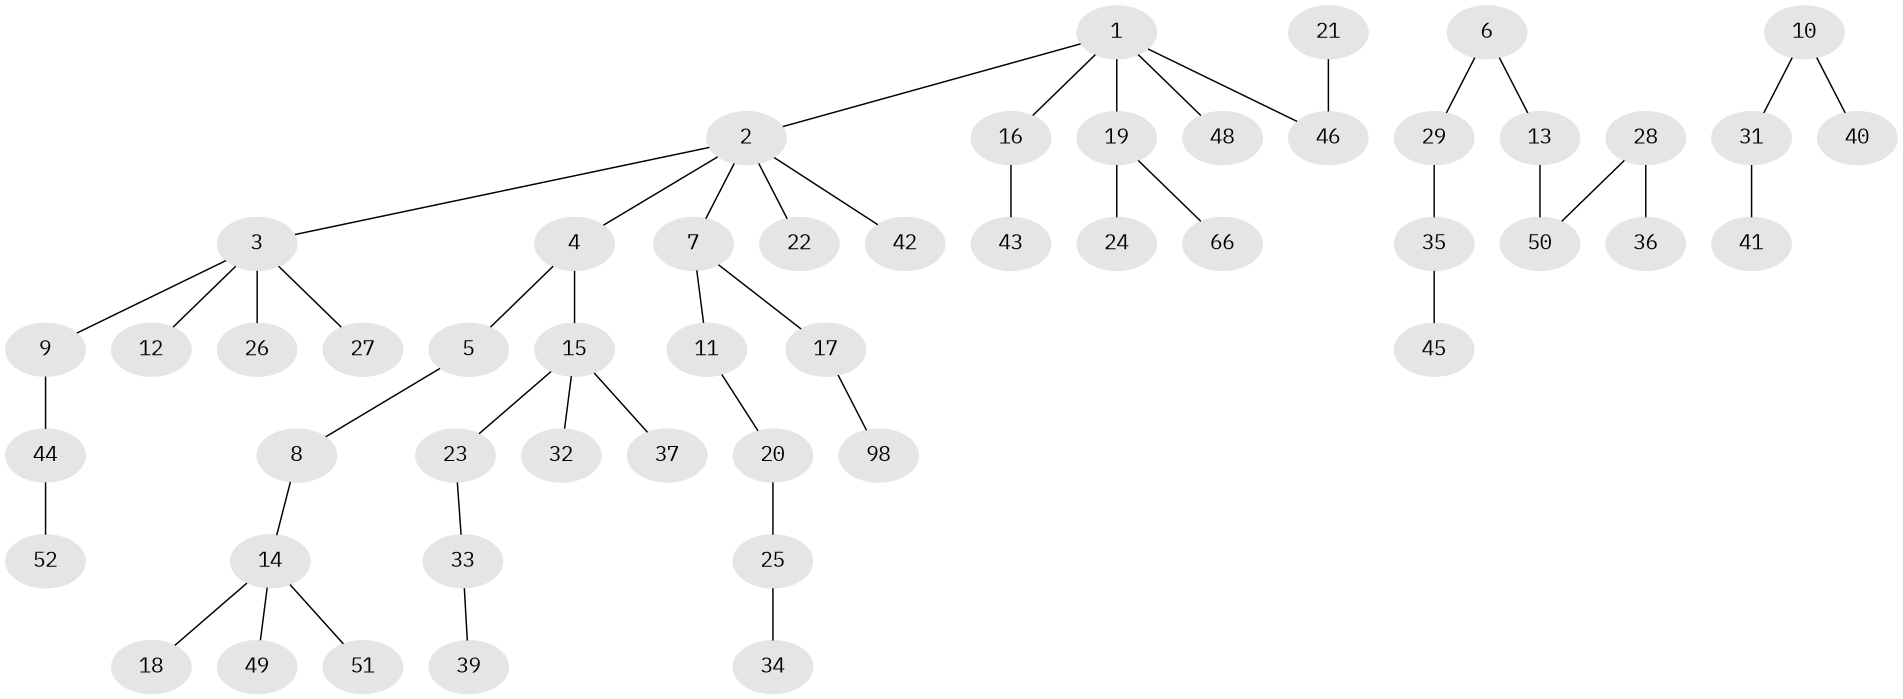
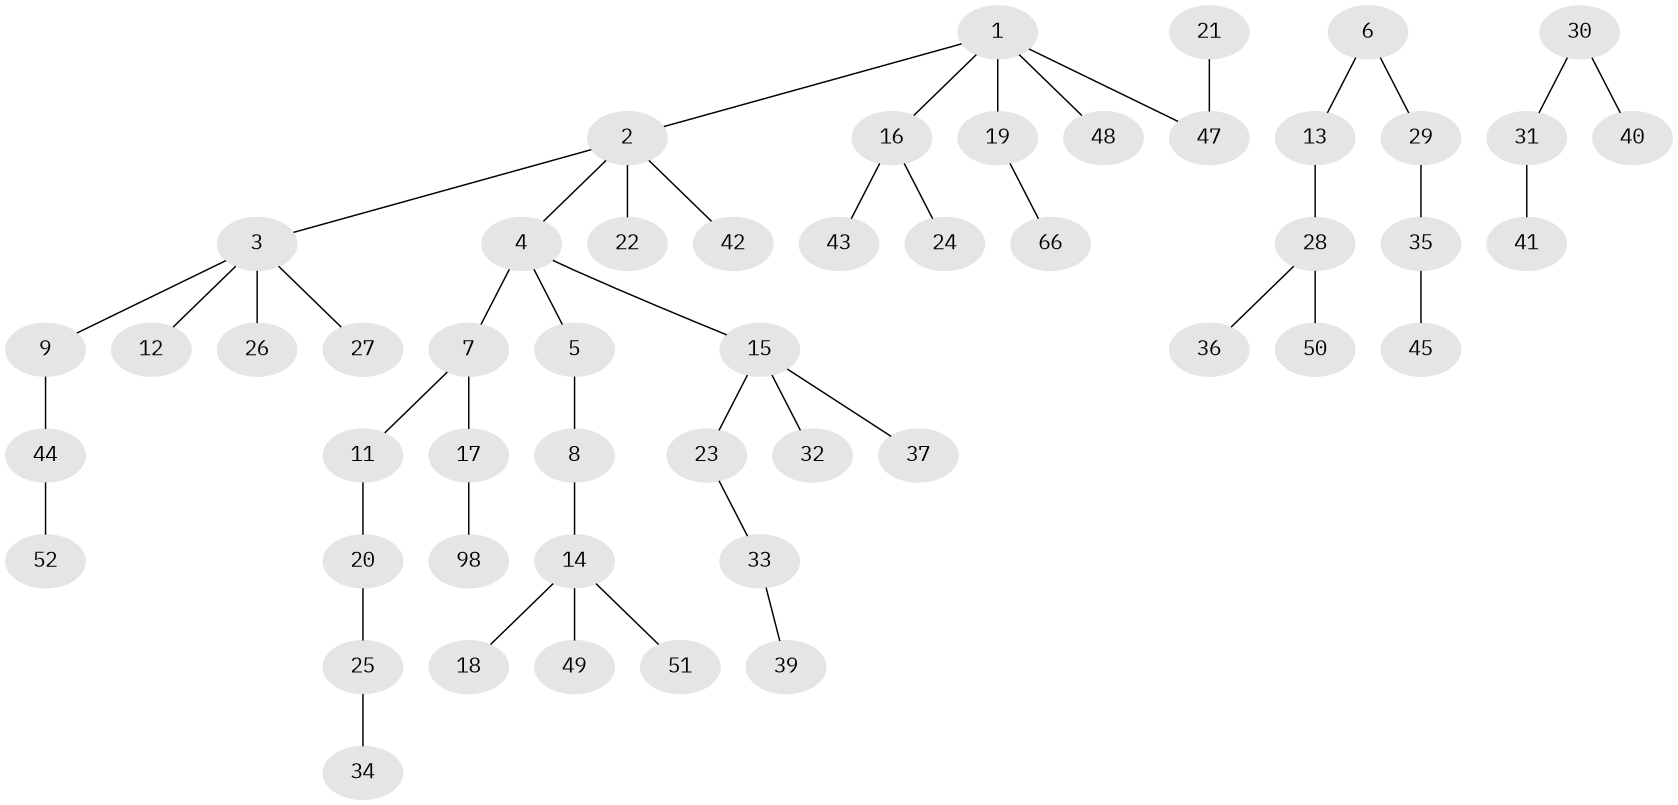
node "10": label "10" -> "30"
node "46": label "46" -> "47"
edge "2" -- "7": now "4" -- "7"
edge "19" -- "24": now "16" -- "24"
edge "13" -- "50": now "13" -- "28"
